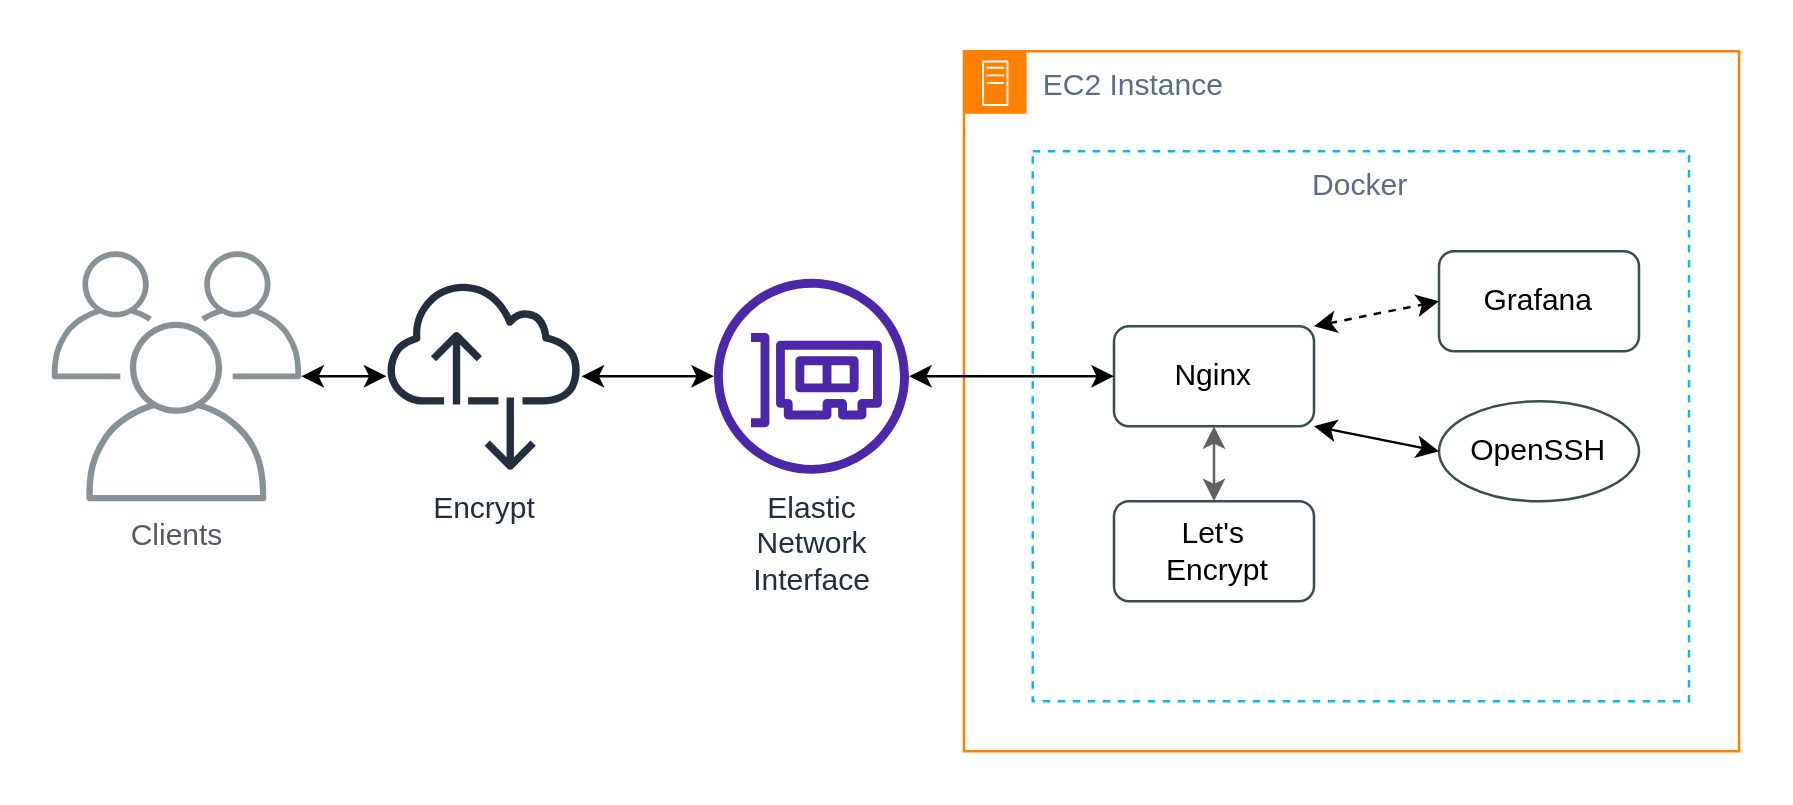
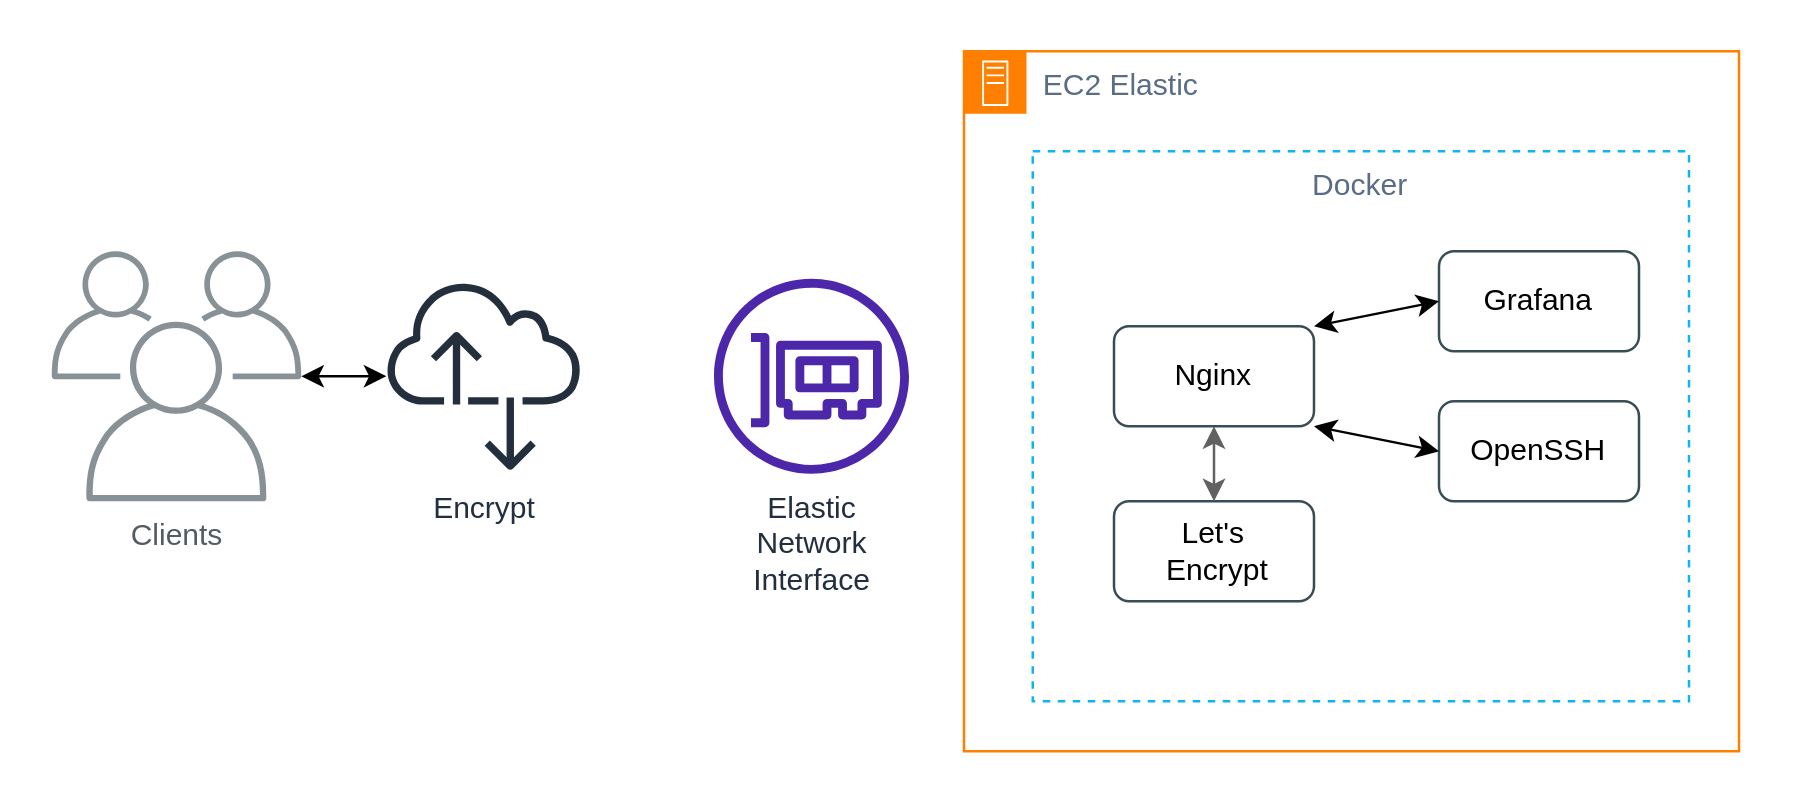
node "EC2 Instance": label "EC2 Instance" -> "EC2 Elastic"
edge "Grafana" -- "Nginx": style dashed -> solid
edge "Encrypt" -- "Elastic Network Interface": removed
edge "Elastic Network Interface" -- "Nginx": removed
node "OpenSSH": shape ellipse -> rounded rectangle
